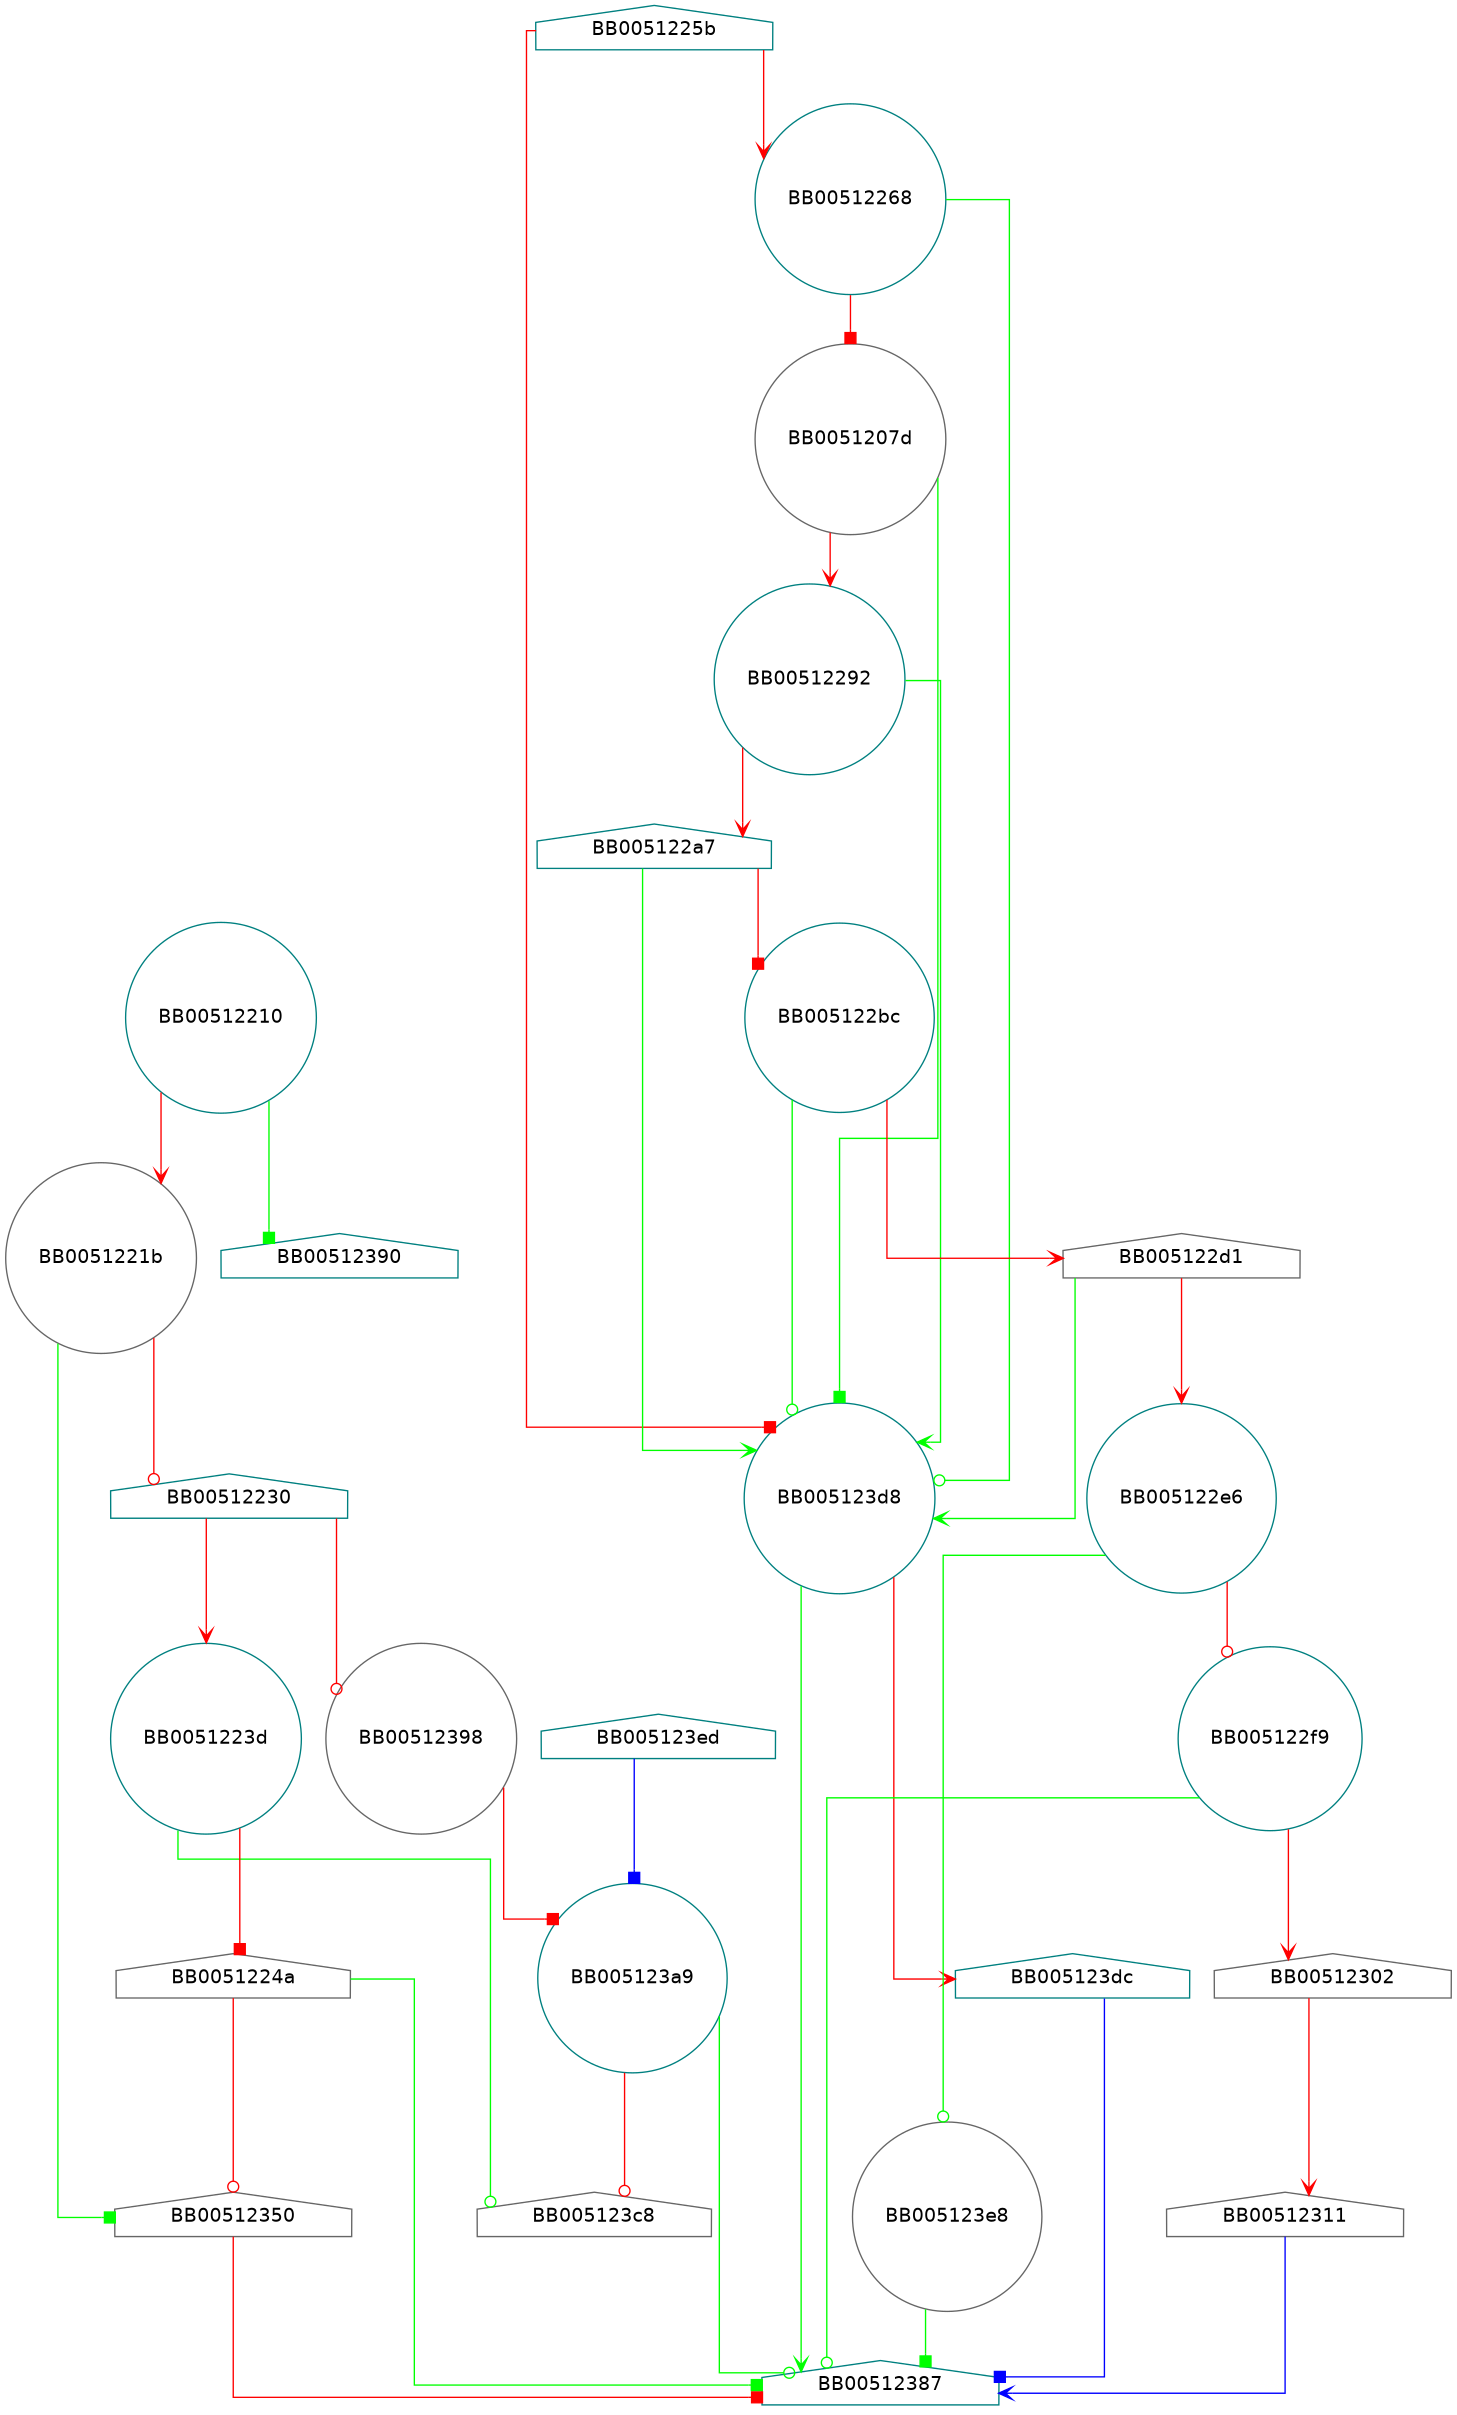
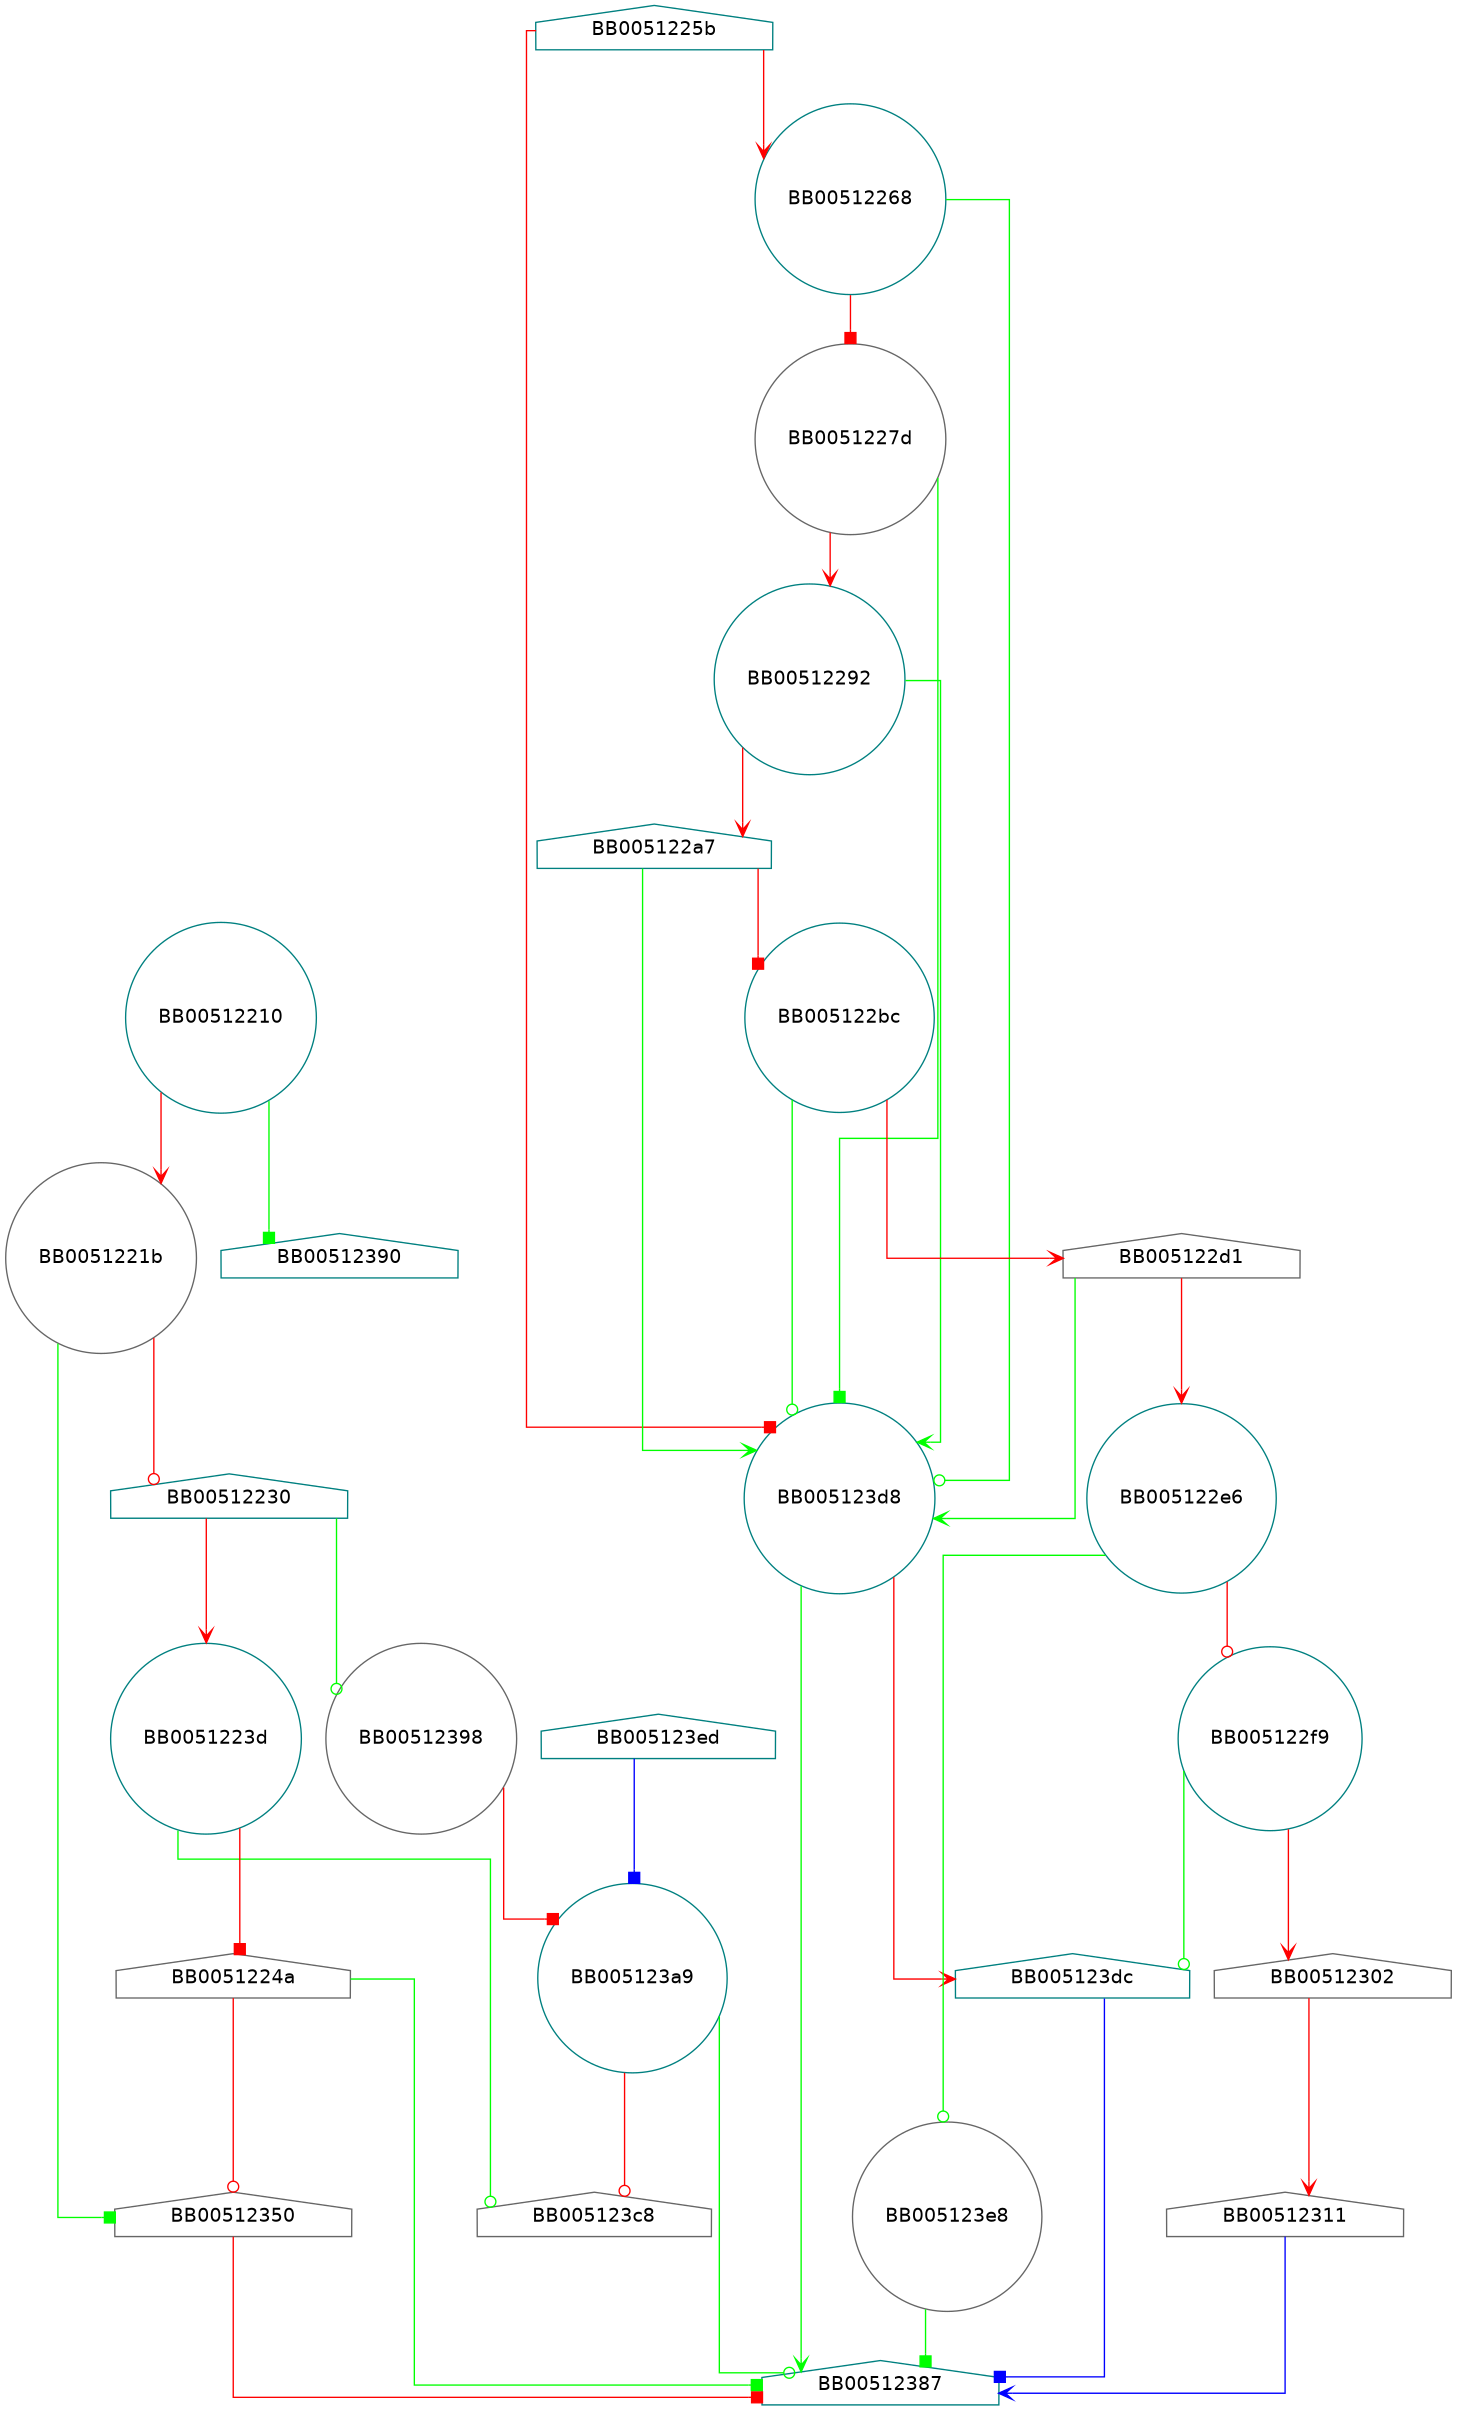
node "BB0051207d": label "BB0051207d" -> "BB0051227d"
edge "BB00512230" -> "BB00512398": color red -> green
edge "BB005122f9" -> "BB00512387": now "BB005122f9" -> "BB005123dc"
